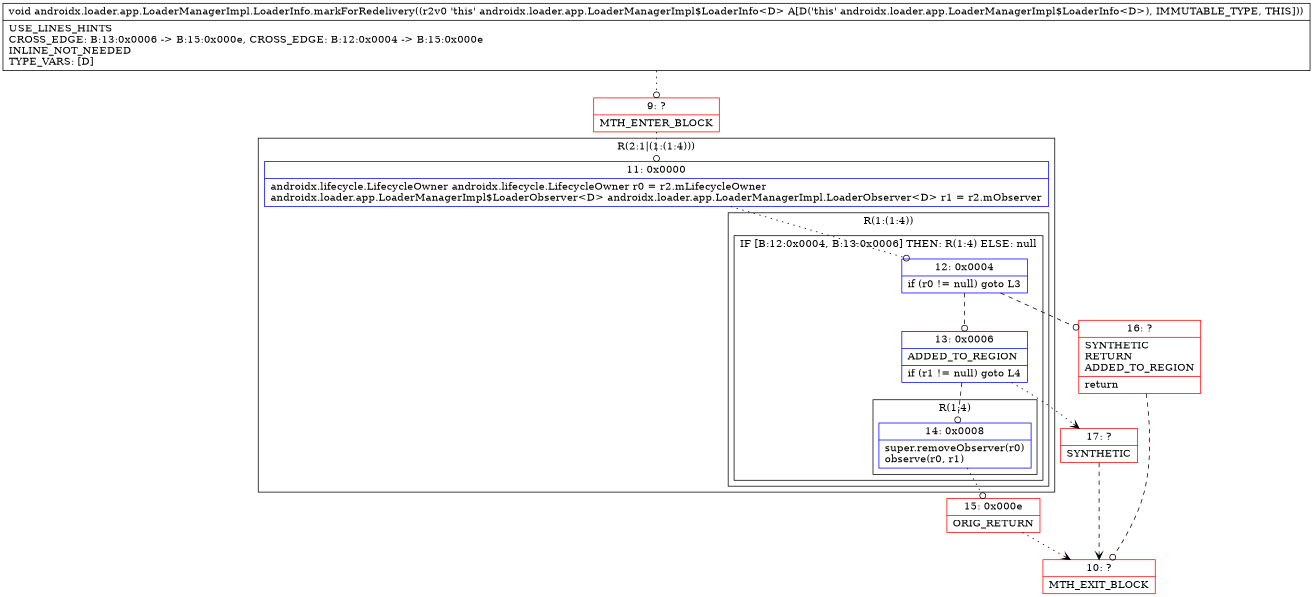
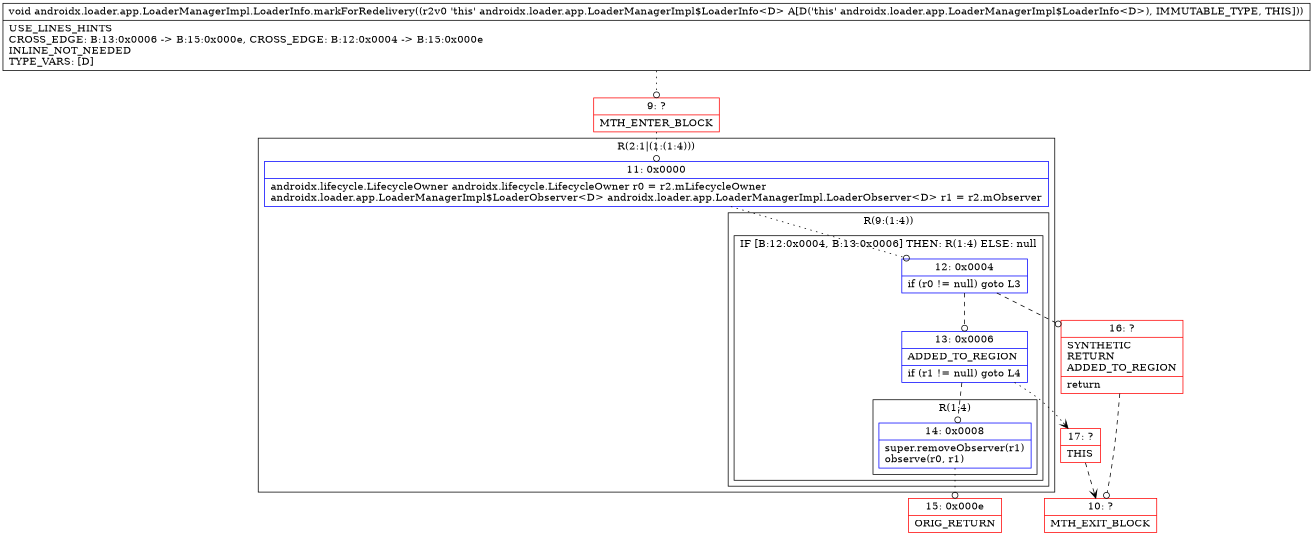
cluster "R(1:(1:4))": label "R(1:(1:4))" -> "R(9:(1:4))"
node "14: 0x0008": text "super.removeObserver(r0)" -> "super.removeObserver(r1)"
node "17: ?": text "SYNTHETIC" -> "THIS"
edge "15: 0x000e" -> "10: ?": removed
